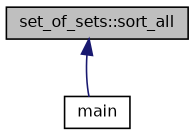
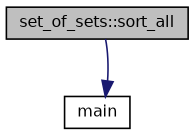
edge "main" -> "set_of_sets::sort_all": reversed
